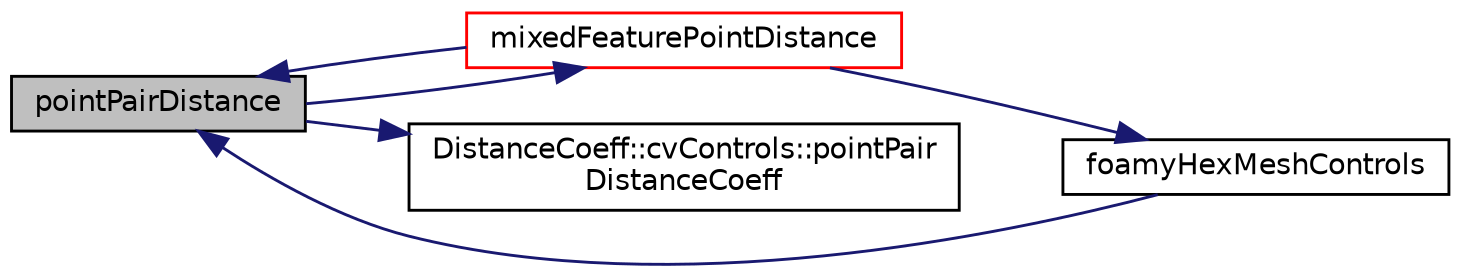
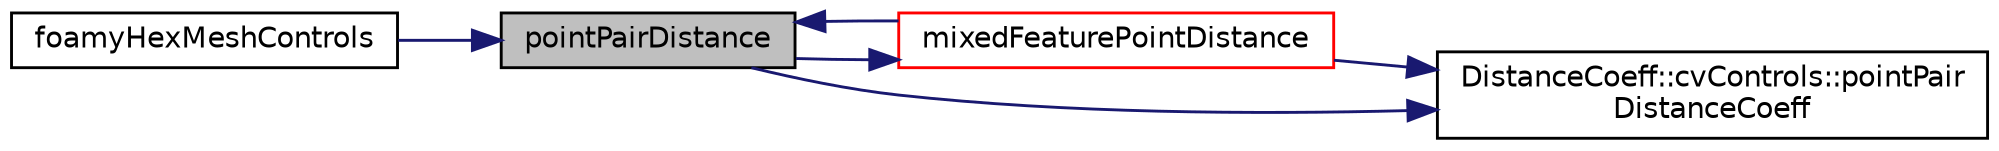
edge "mixedFeaturePointDistance" -> "foamyHexMeshControls": now "mixedFeaturePointDistance" -> "DistanceCoeff::cvControls::pointPair DistanceCoeff"
